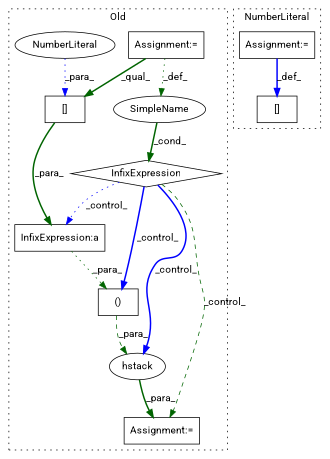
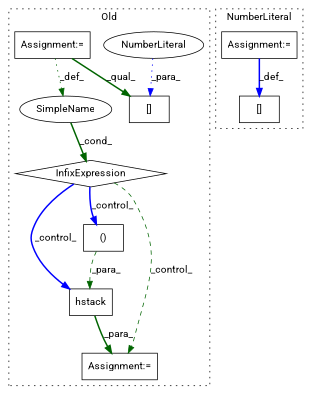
node "InfixExpression:a": removed
node "hstack": shape ellipse -> box
